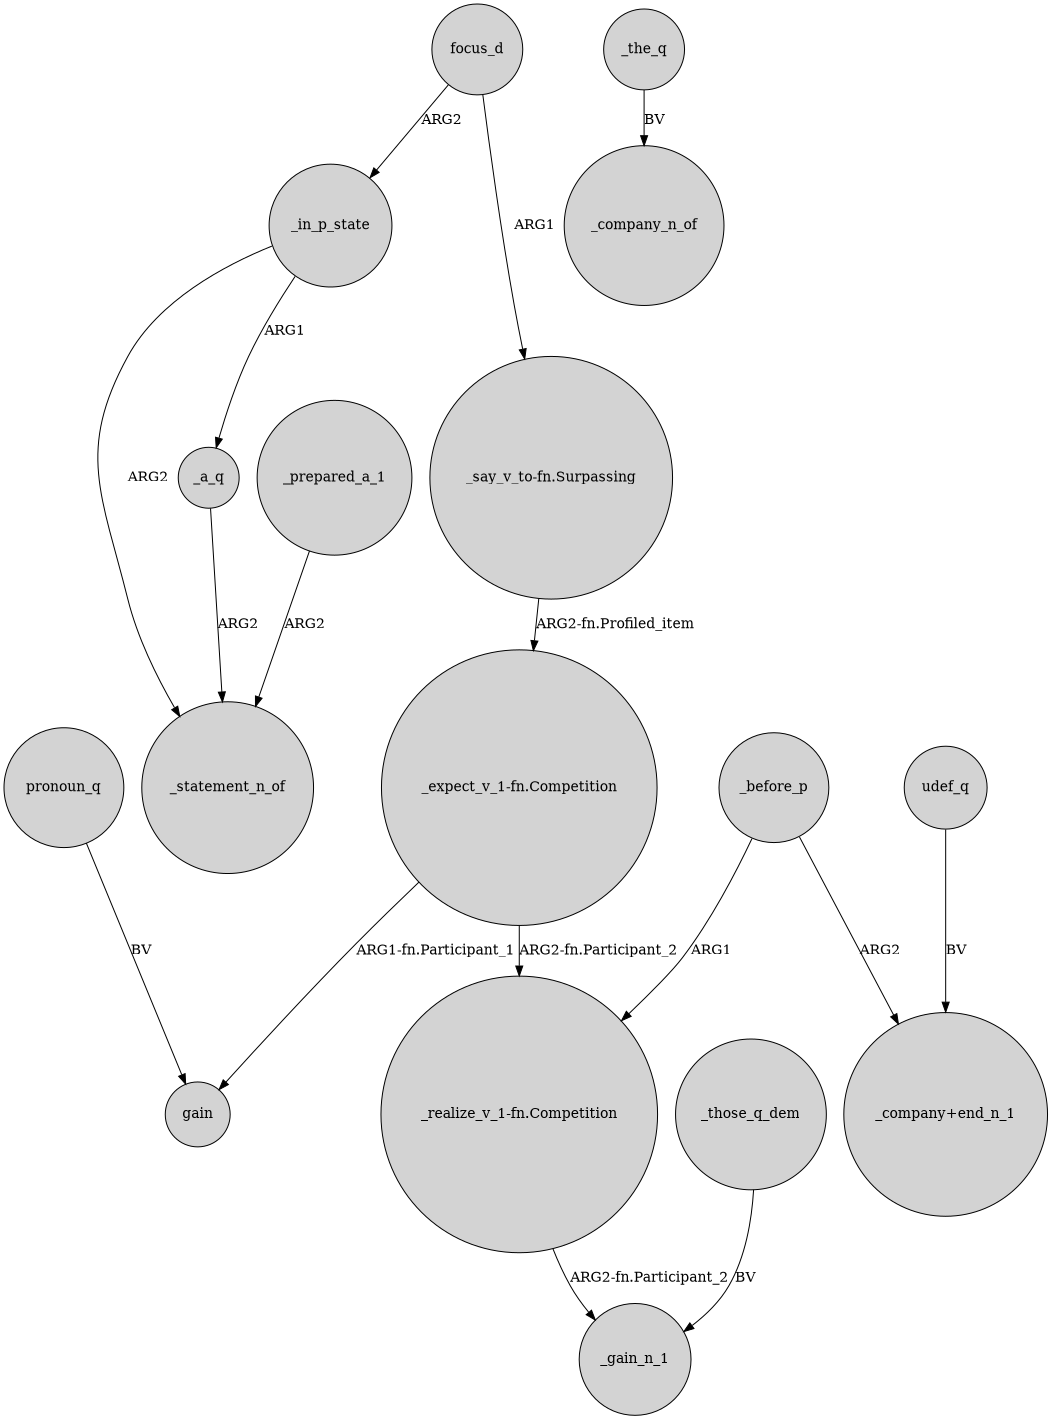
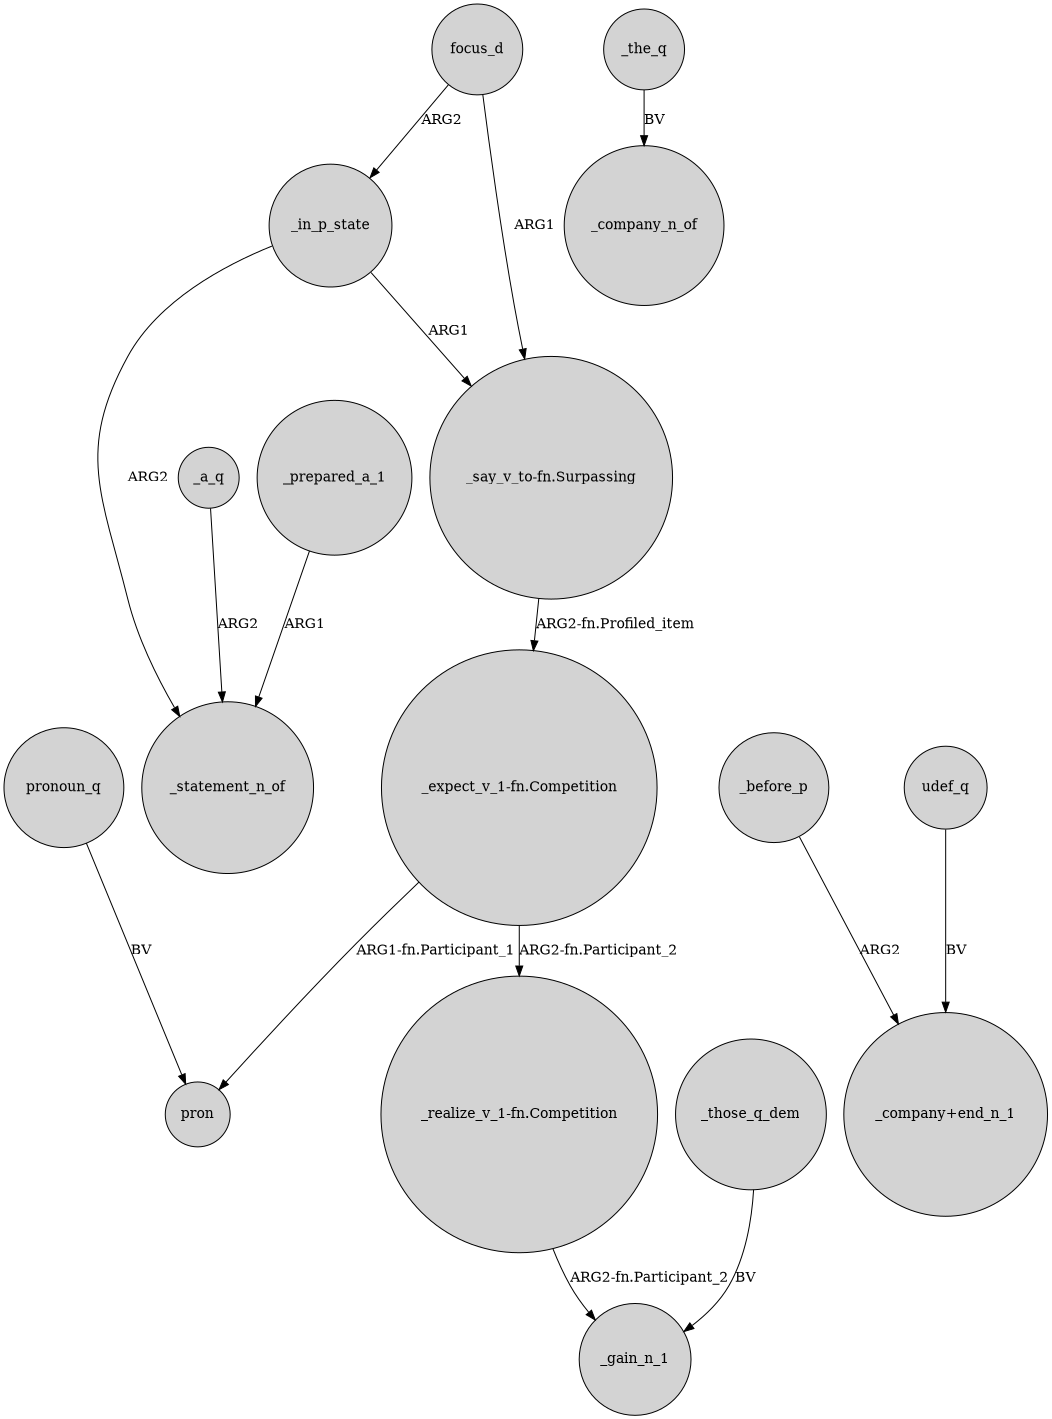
edge "_in_p_state" -> "_a_q": now "_in_p_state" -> "_say_v_to-fn.Surpassing"
edge "_prepared_a_1" -> "_statement_n_of": label "ARG2" -> "ARG1"
edge "_before_p" -> "_realize_v_1-fn.Competition": removed, label "ARG1"
node "gain": label "gain" -> "pron"
